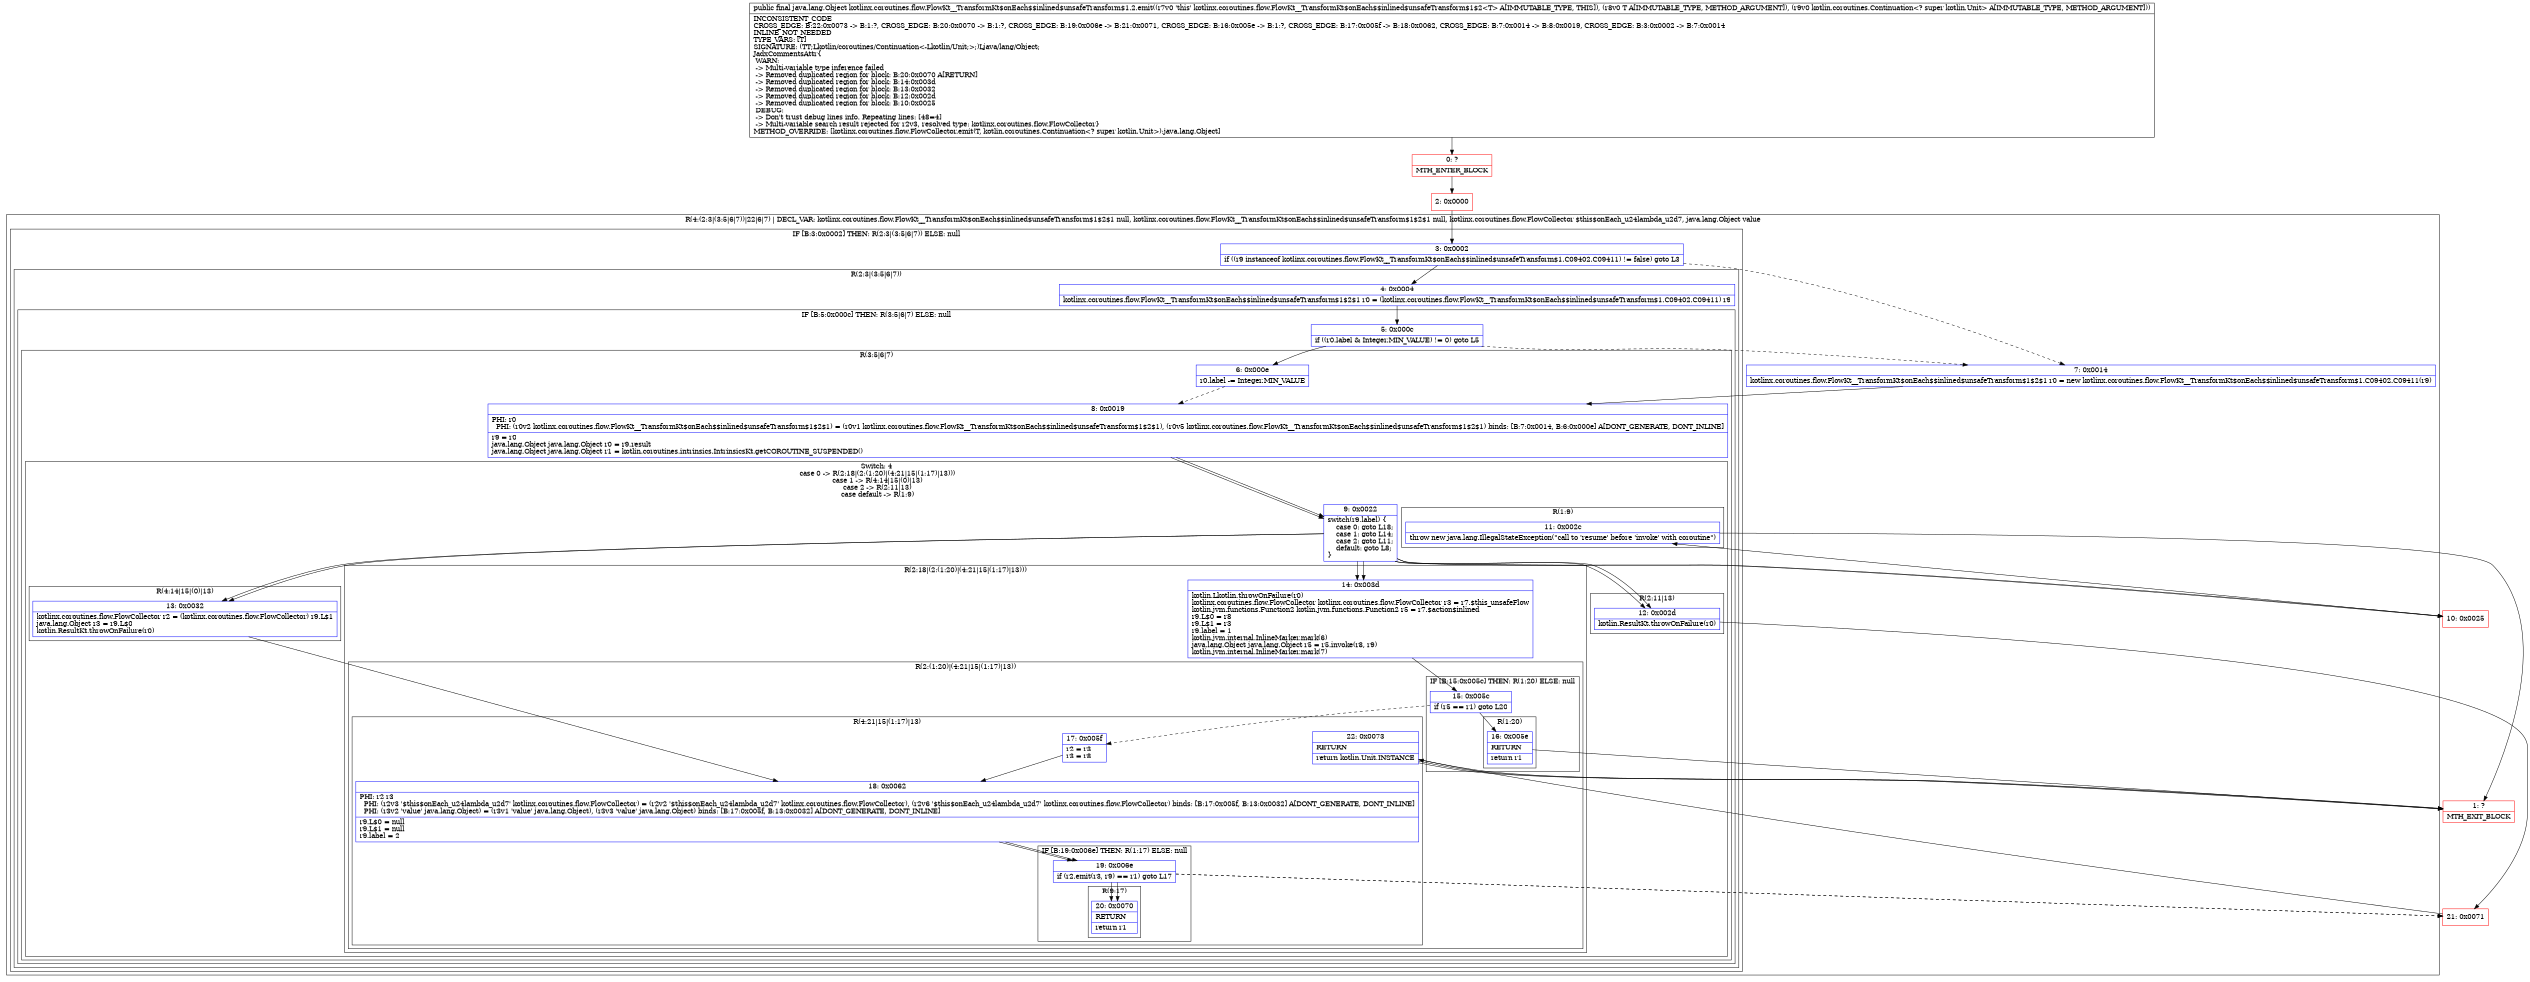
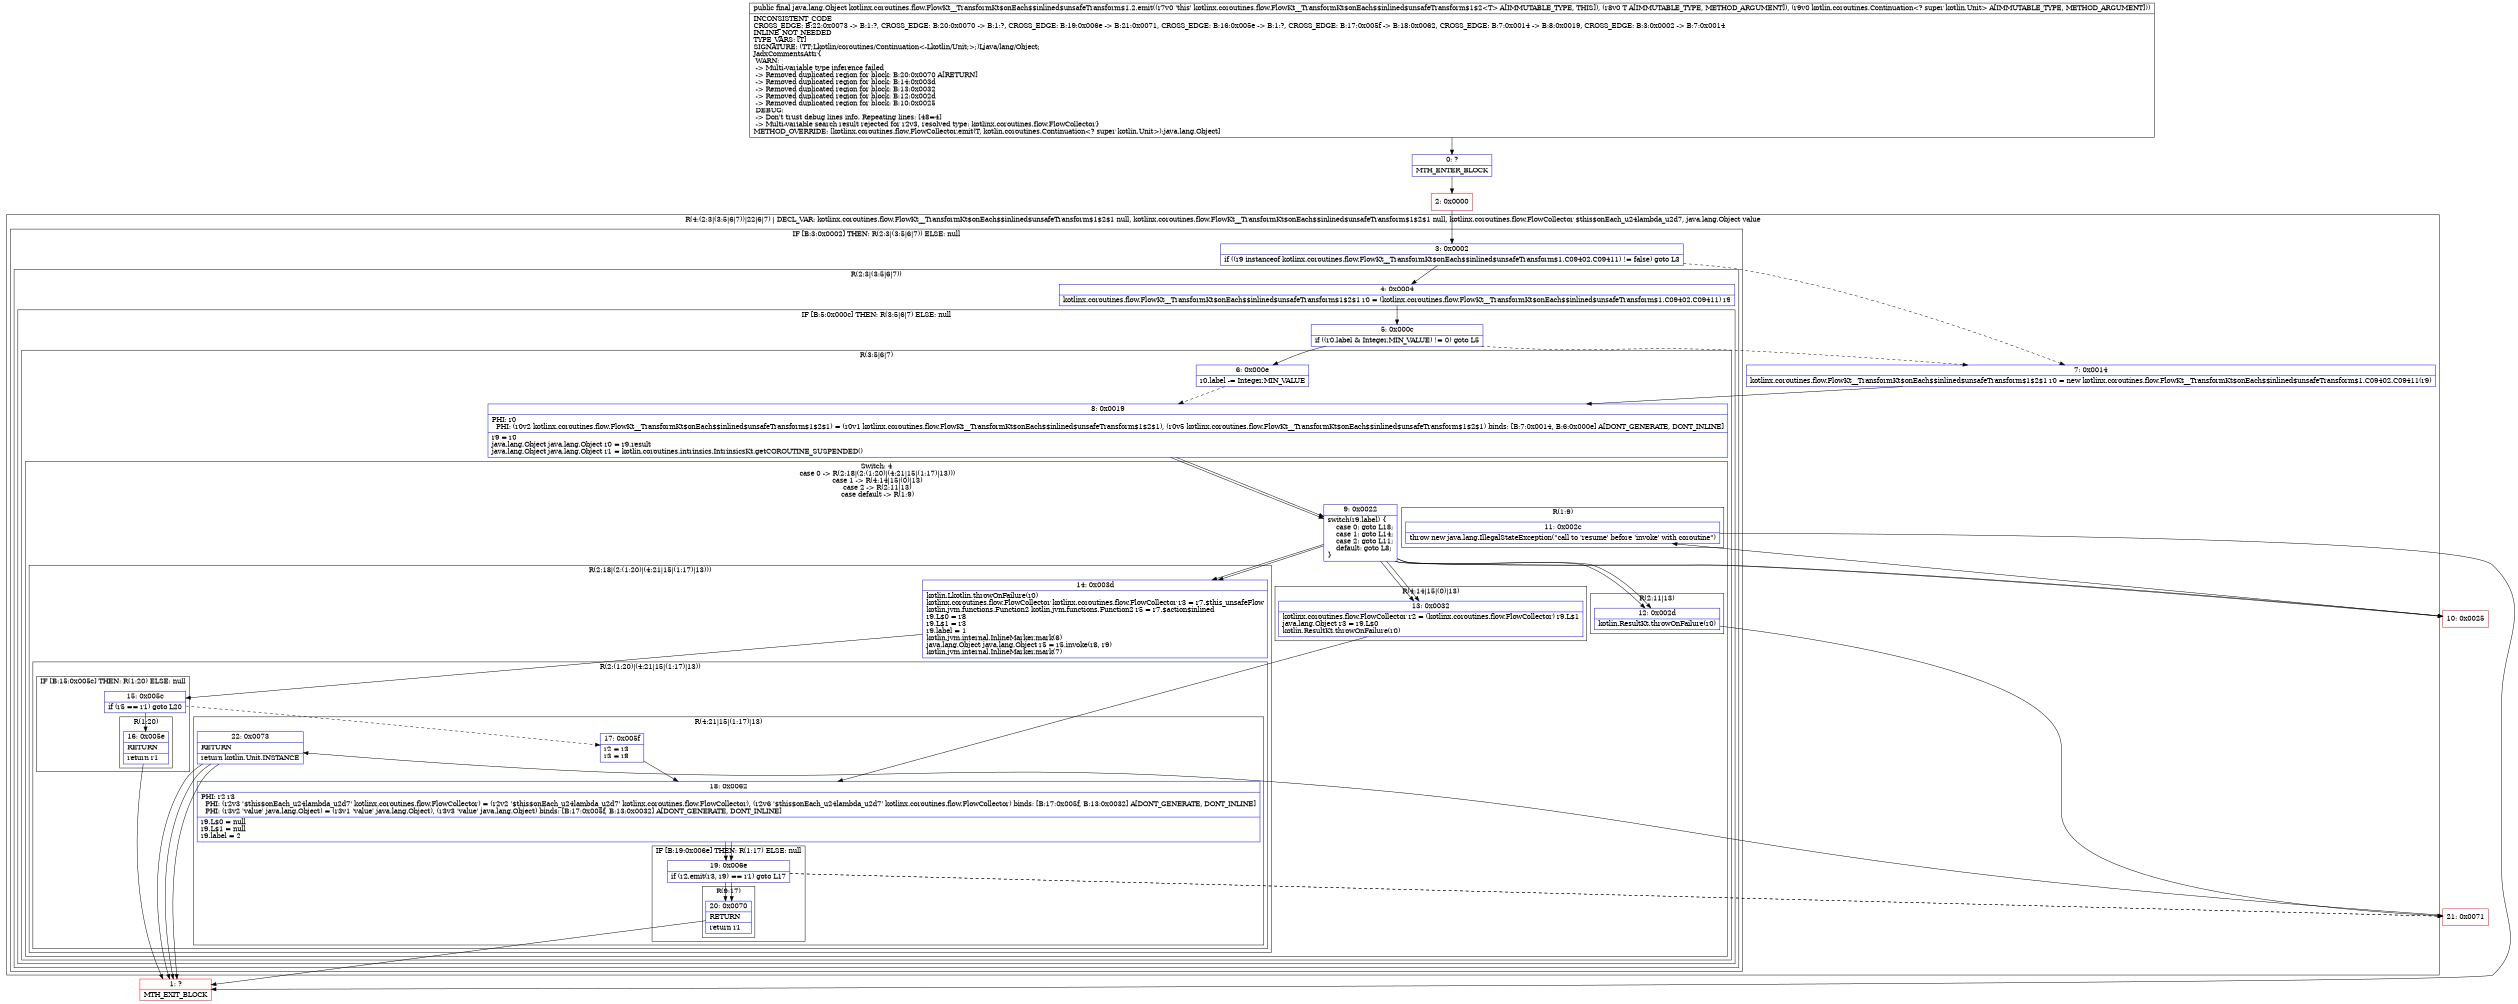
node "0: ?": color red -> blue
edge "20: 0x0070" -> "1: ?": added
